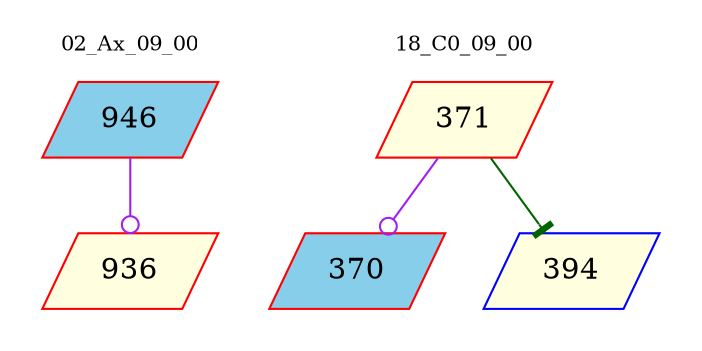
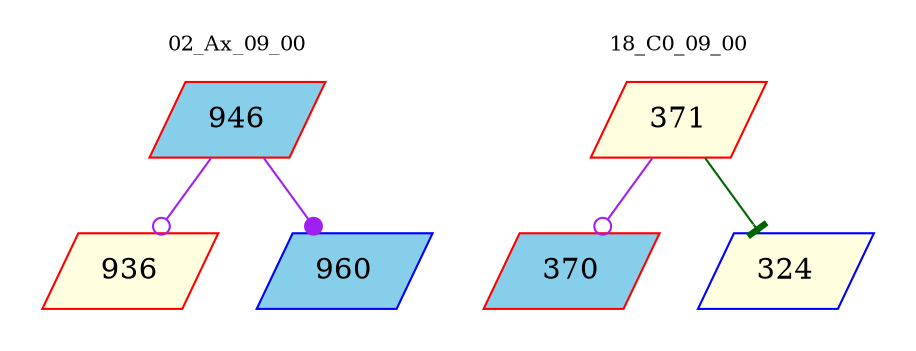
node "960": added
node "394": label "394" -> "324"
